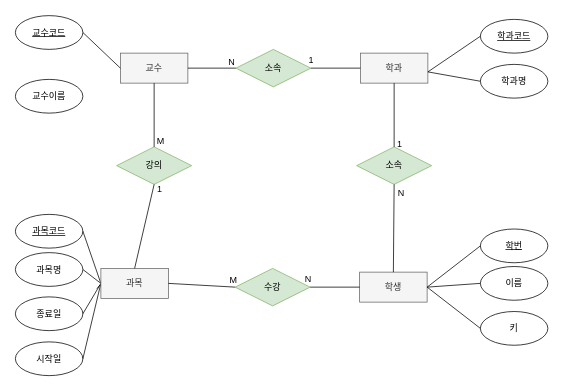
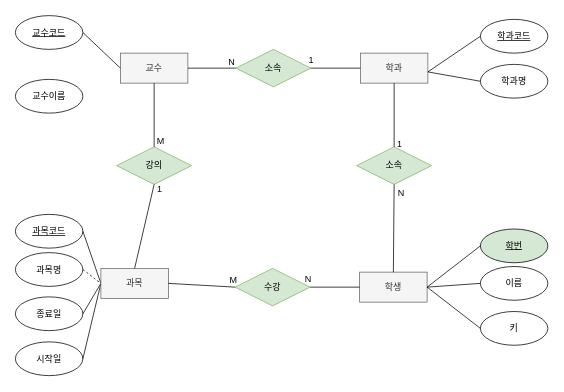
node "학번": fillcolor #ffffff -> #d5e8d4
edge "과목명" -- "과목": style solid -> dashed
edge "시작일" -> "과목": arrowhead open -> none
